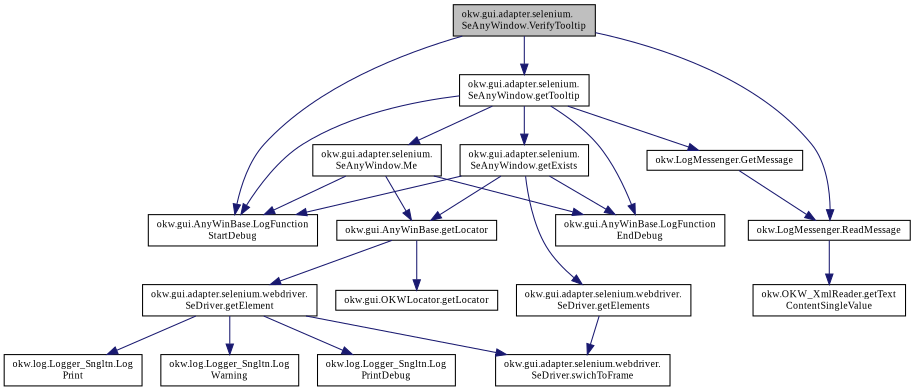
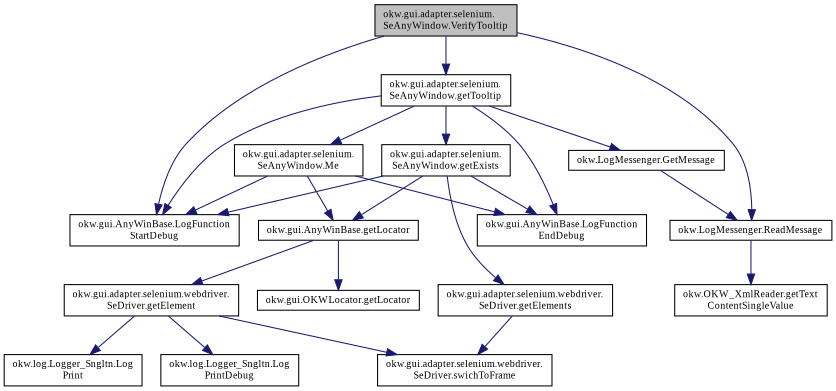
node "okw.log.Logger_Sngltn.Log Warning": removed
